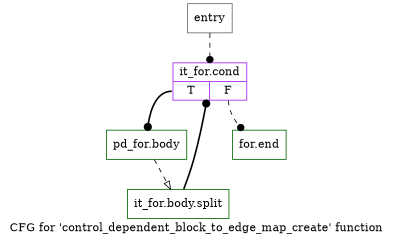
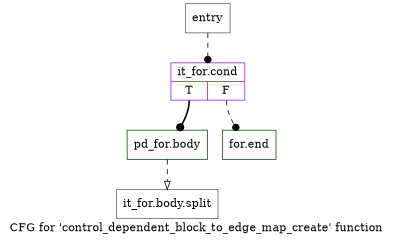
edge "it_for.body.split" -> "it_for.cond": removed
node "it_for.body.split": color darkgreen -> gray40
